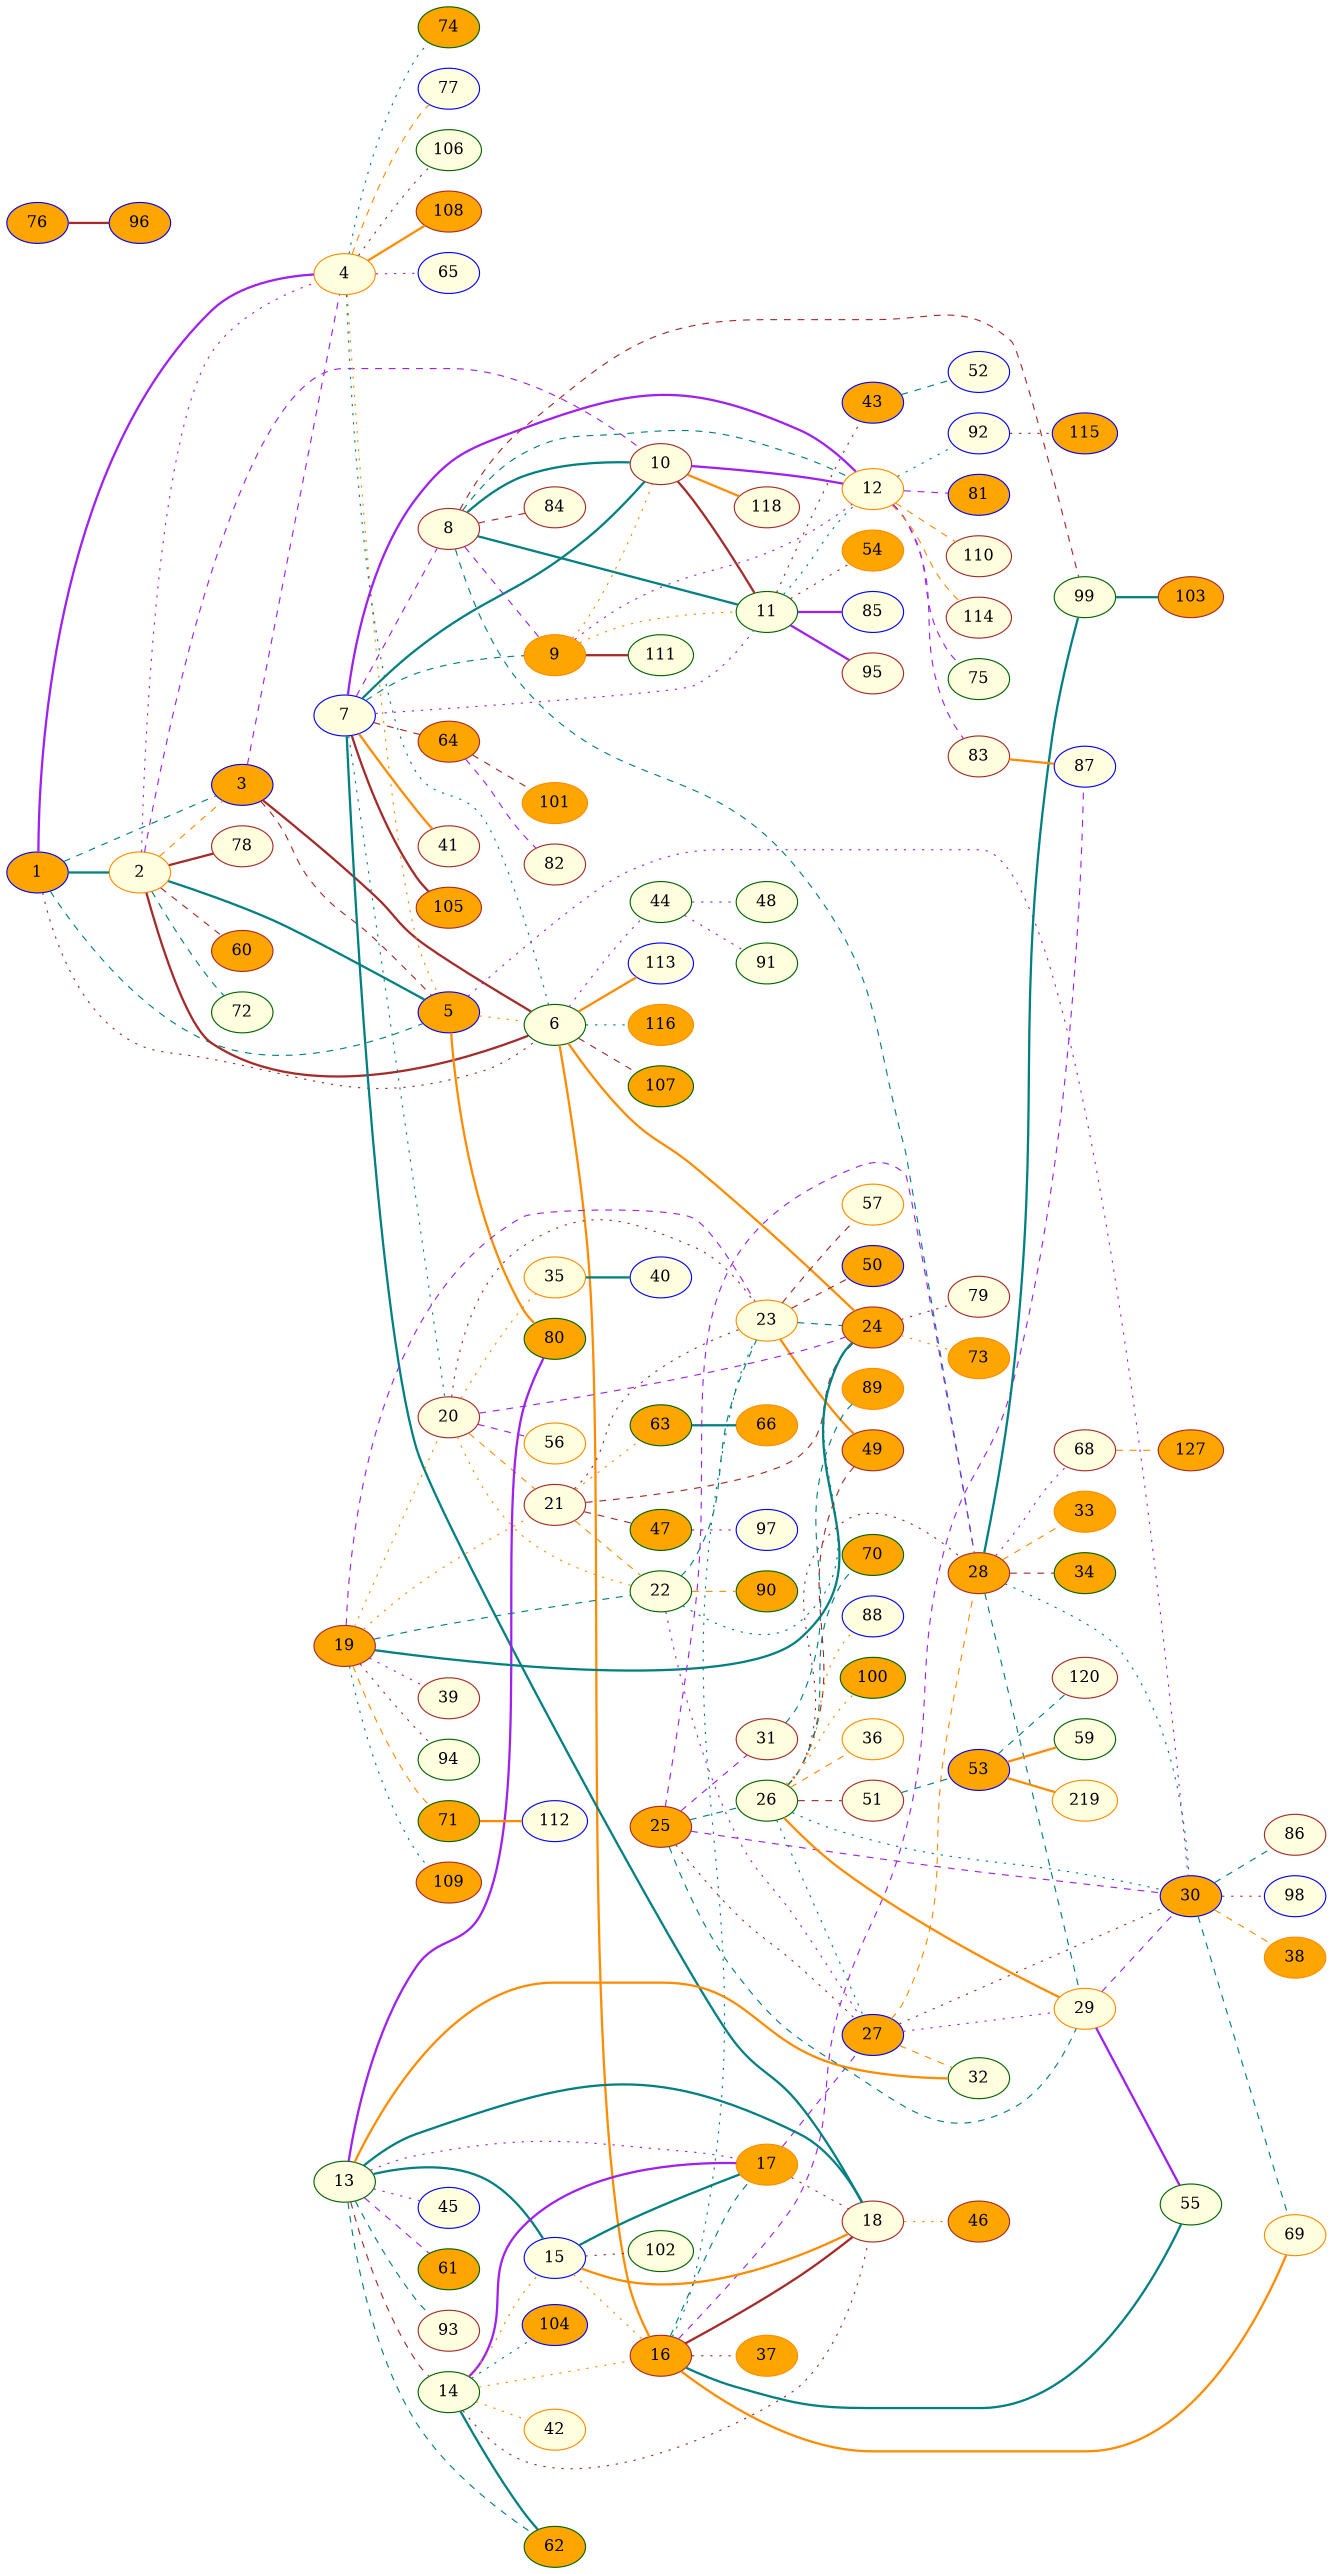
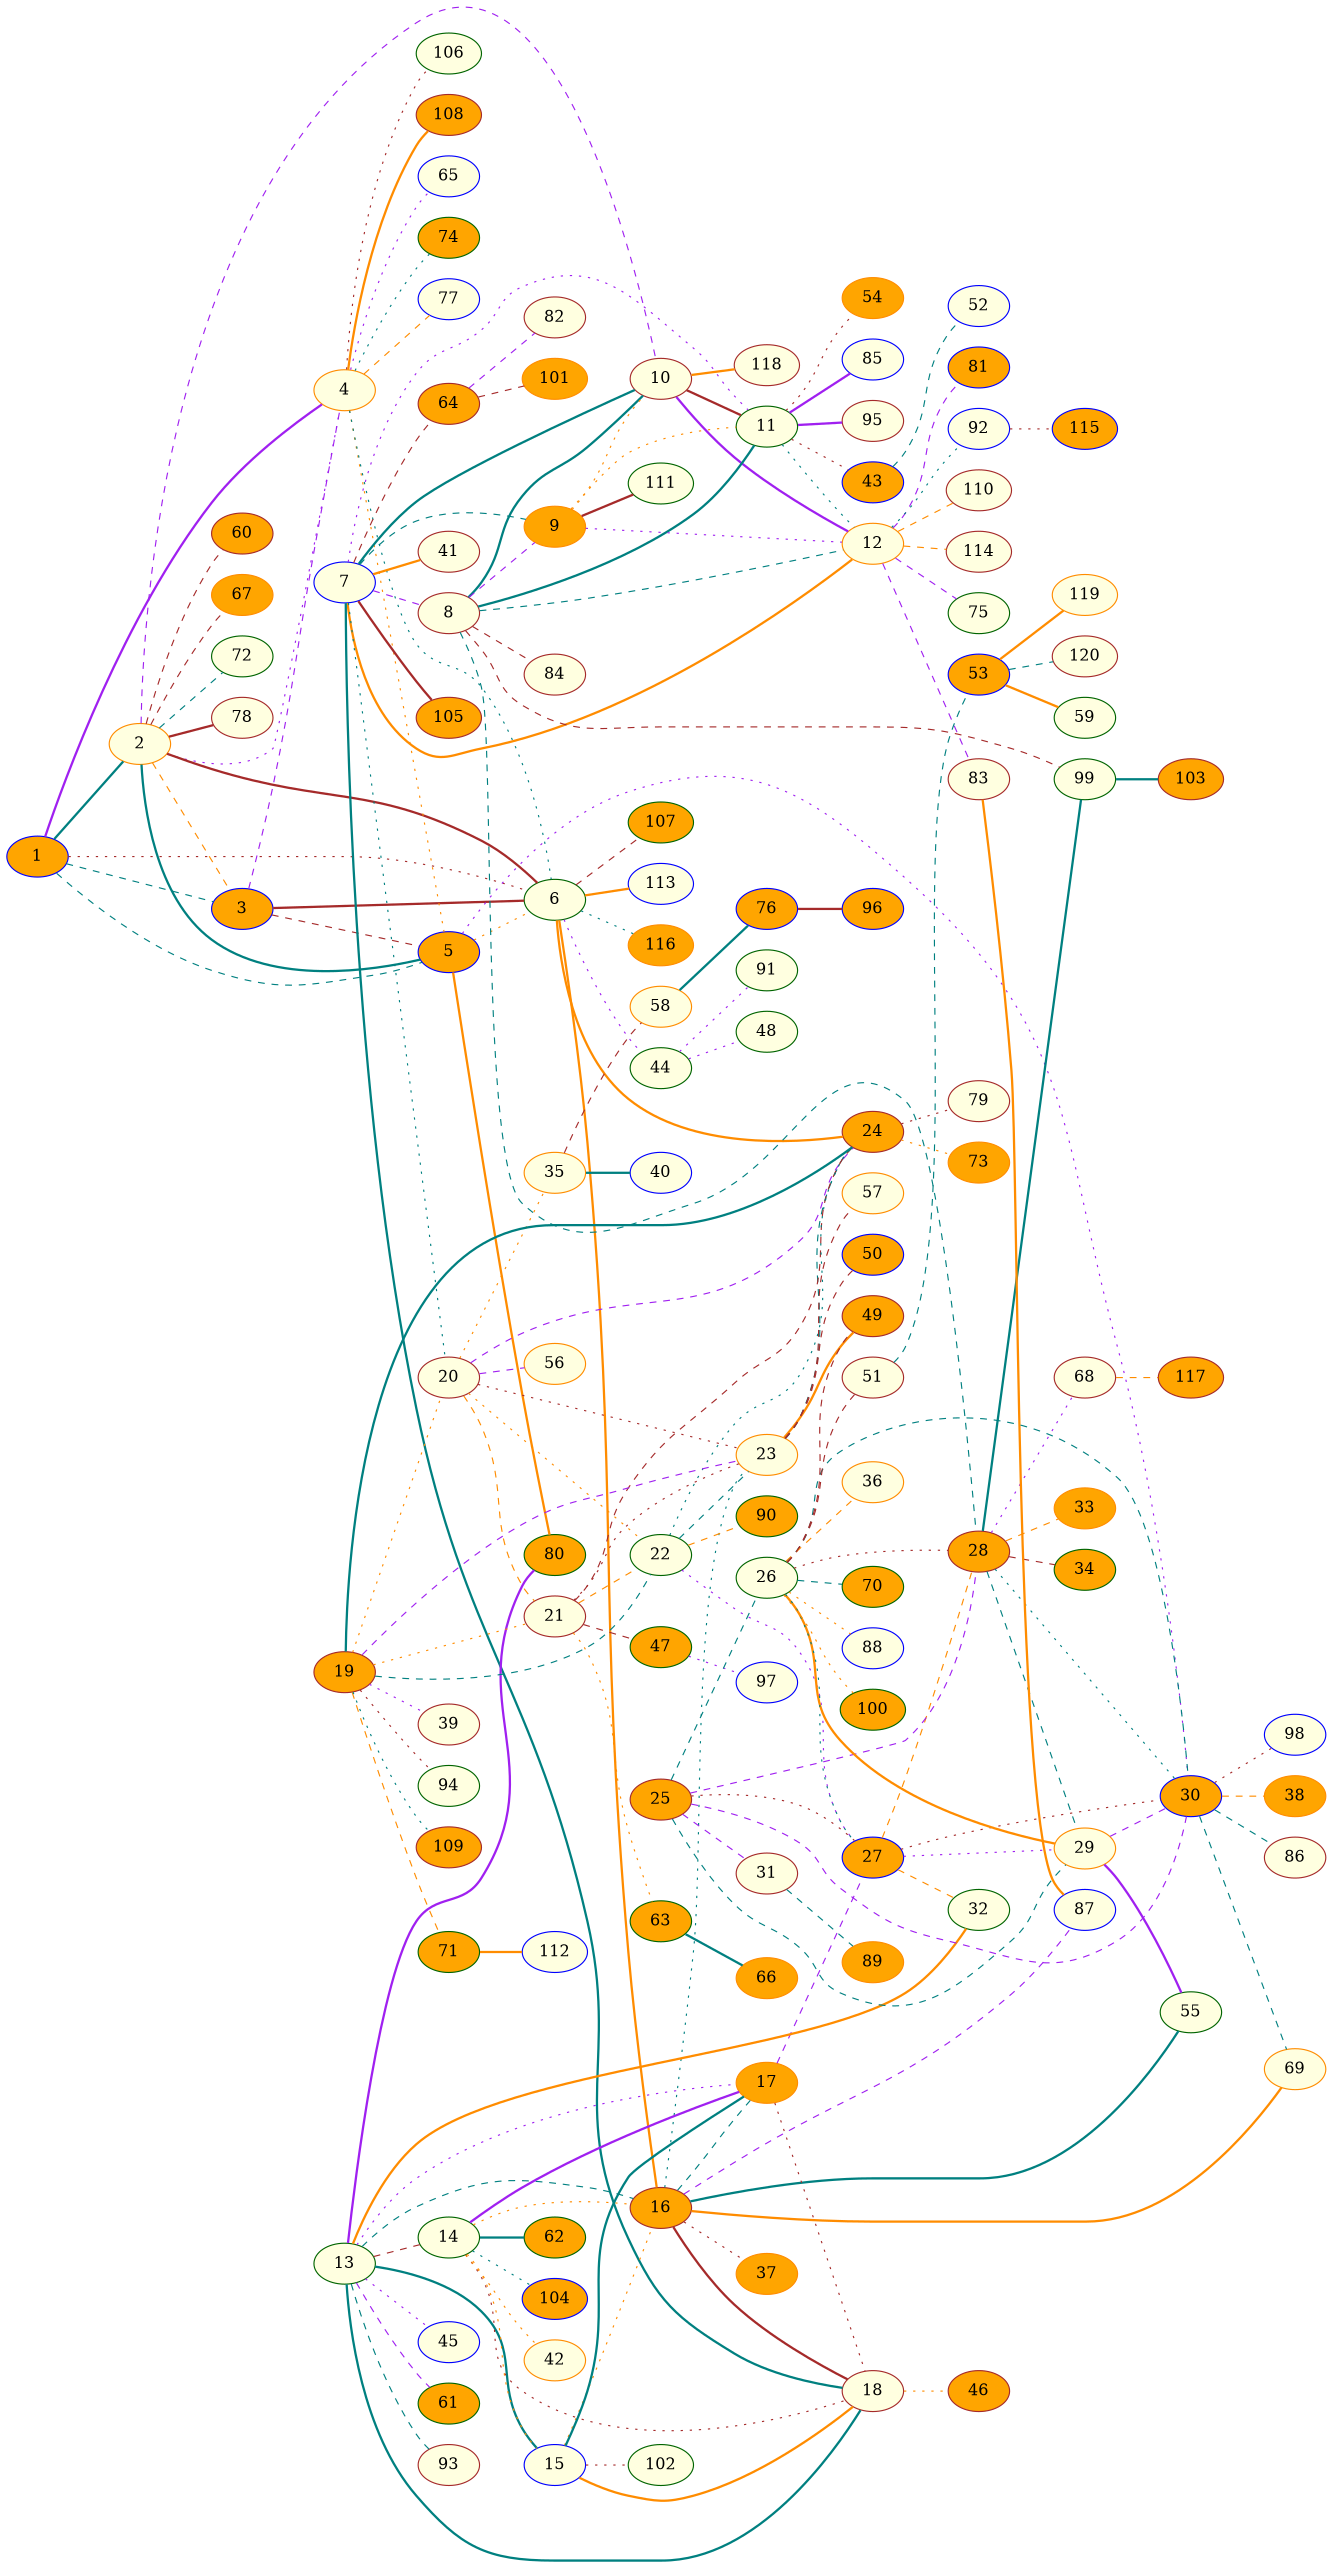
edge "12" -- "7": color purple -> darkorange
node "67": added
node "58": added
node "127": label "127" -> "117"
node "219": label "219" -> "119"
edge "26" -- "30": style dotted -> dashed
edge "13" -- "62": now "13" -- "16"
